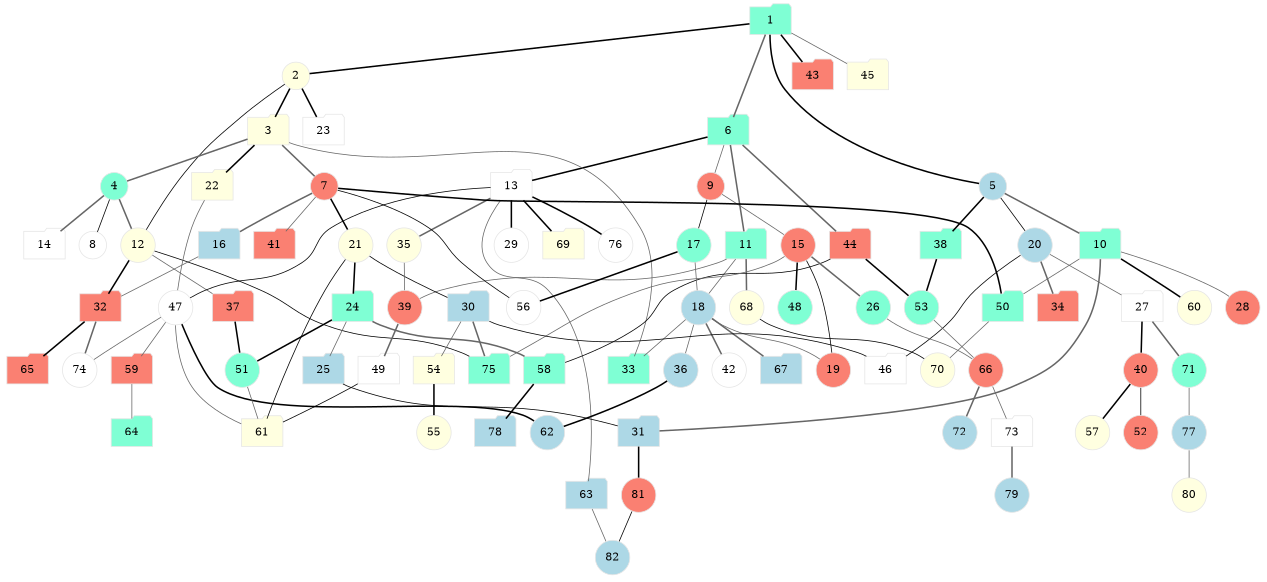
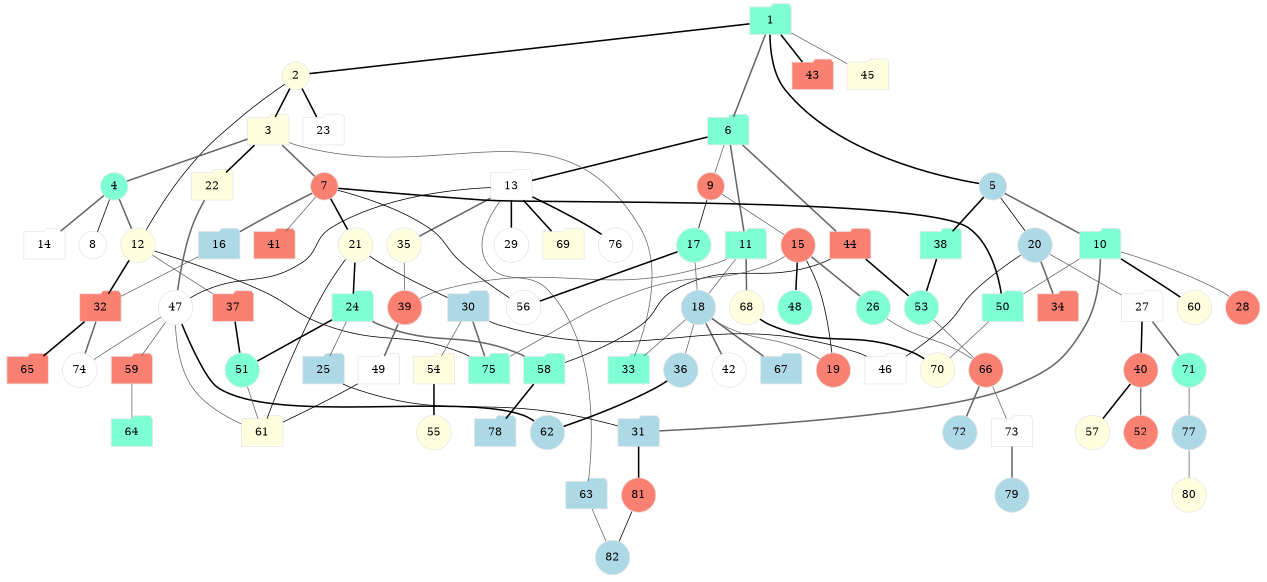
edge "22" -- "47": style solid -> bold
edge "68" -- "70": style solid -> bold
